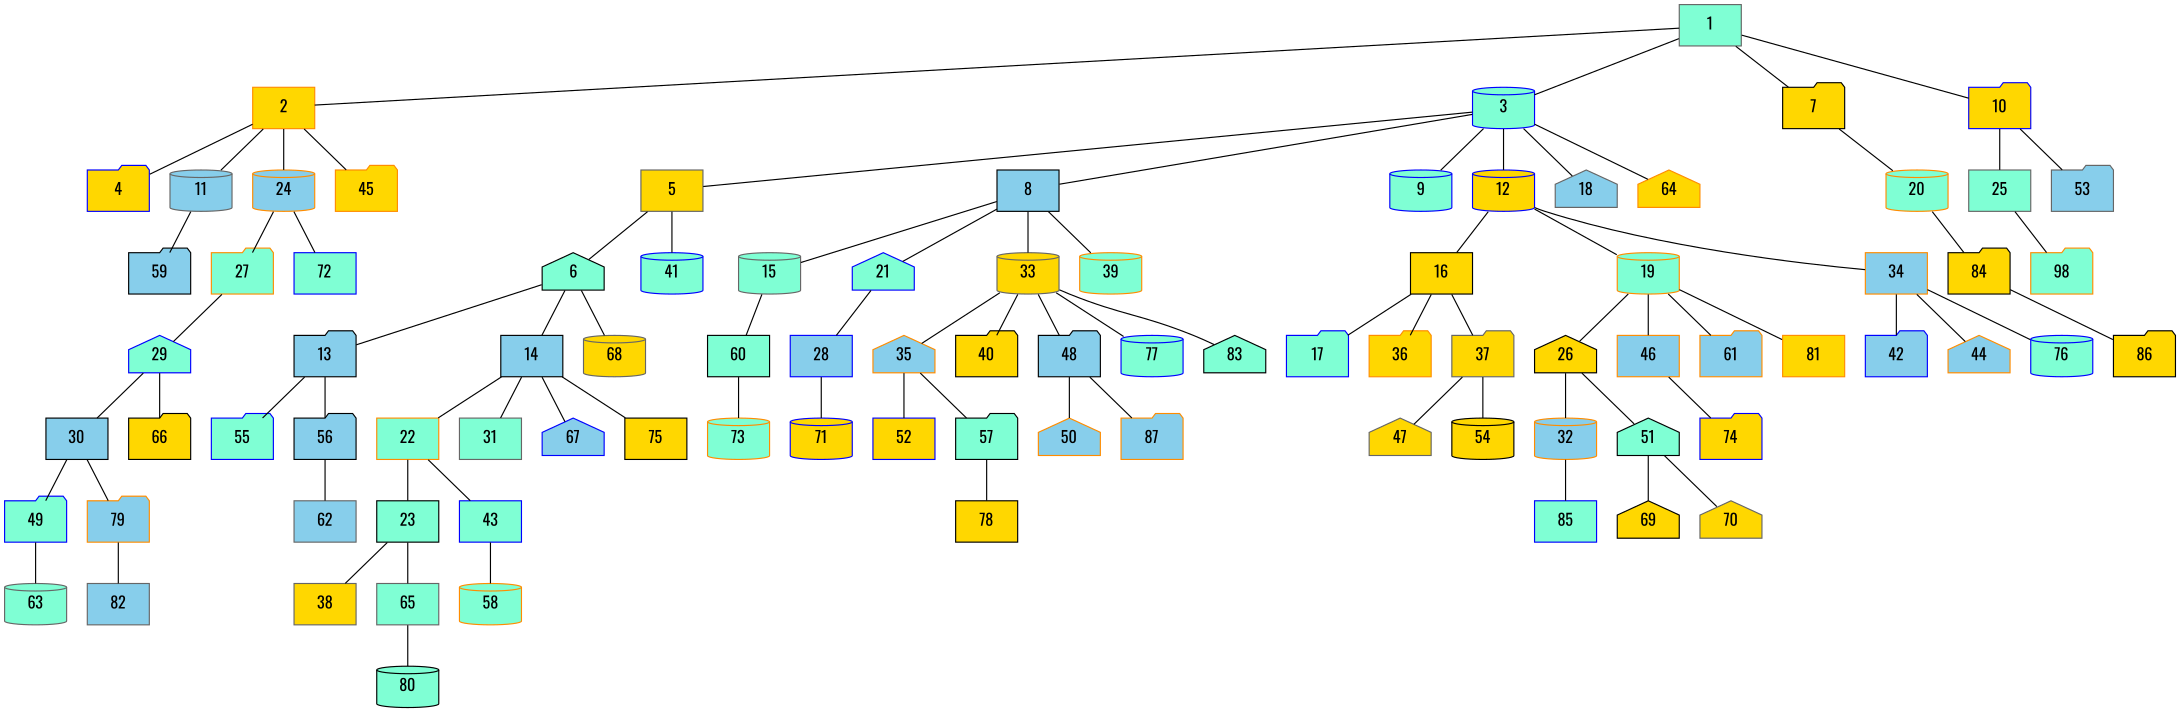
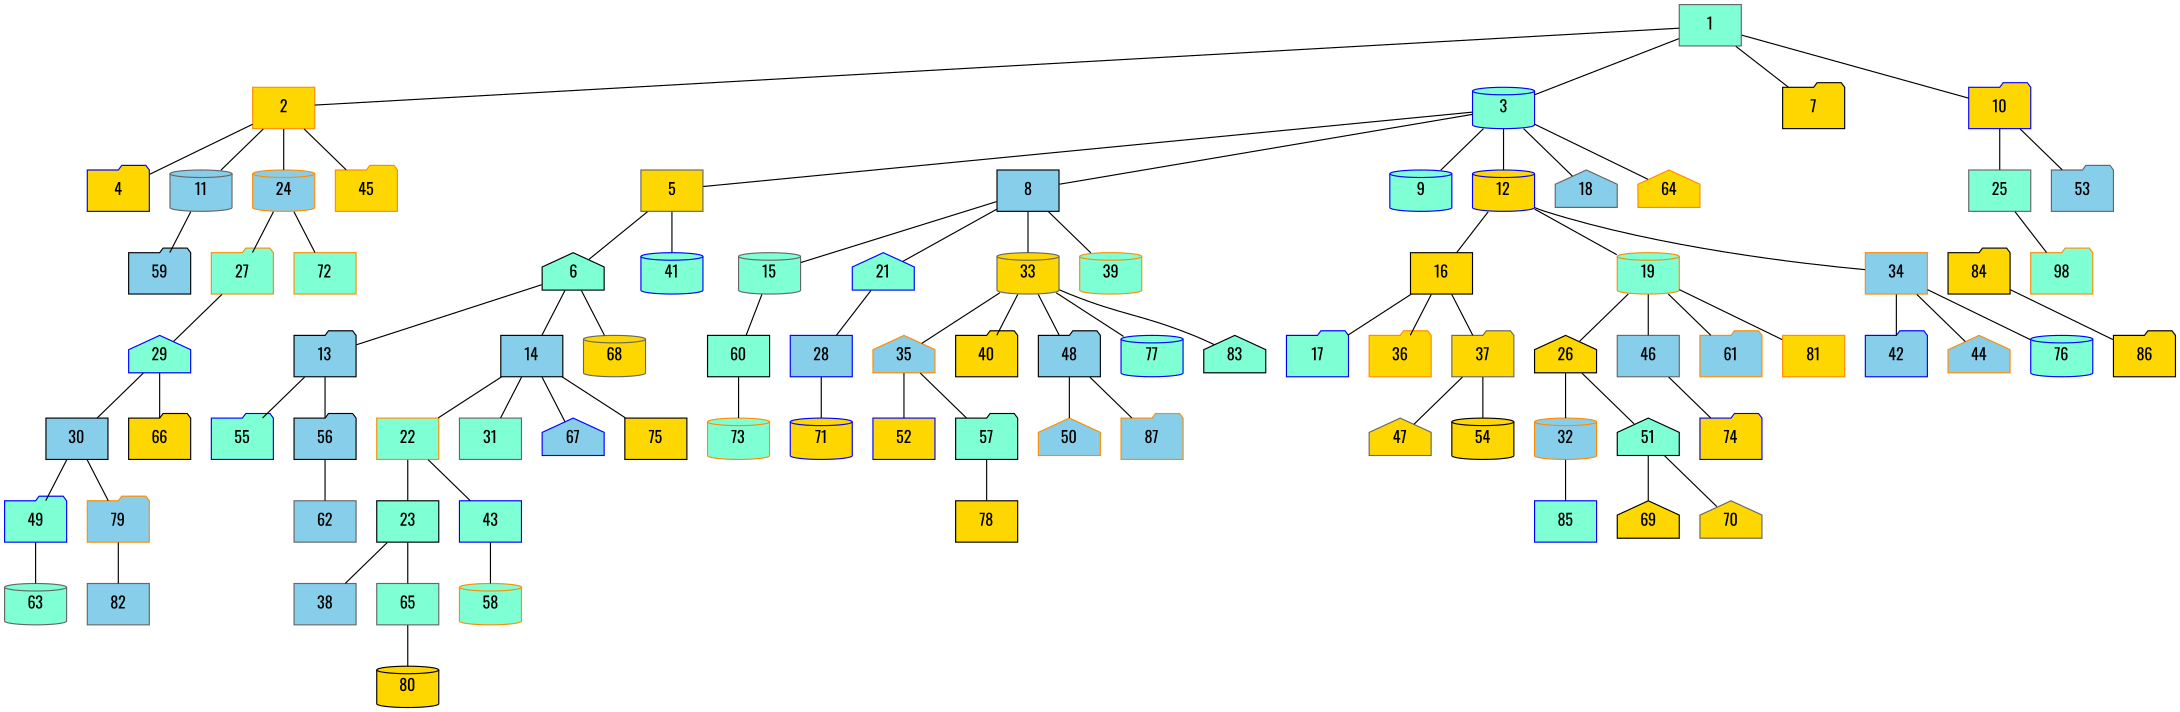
node "20": removed
node "72": color blue -> darkorange
node "46": color darkorange -> gray40
node "38": fillcolor gold -> skyblue
node "80": fillcolor aquamarine -> gold
